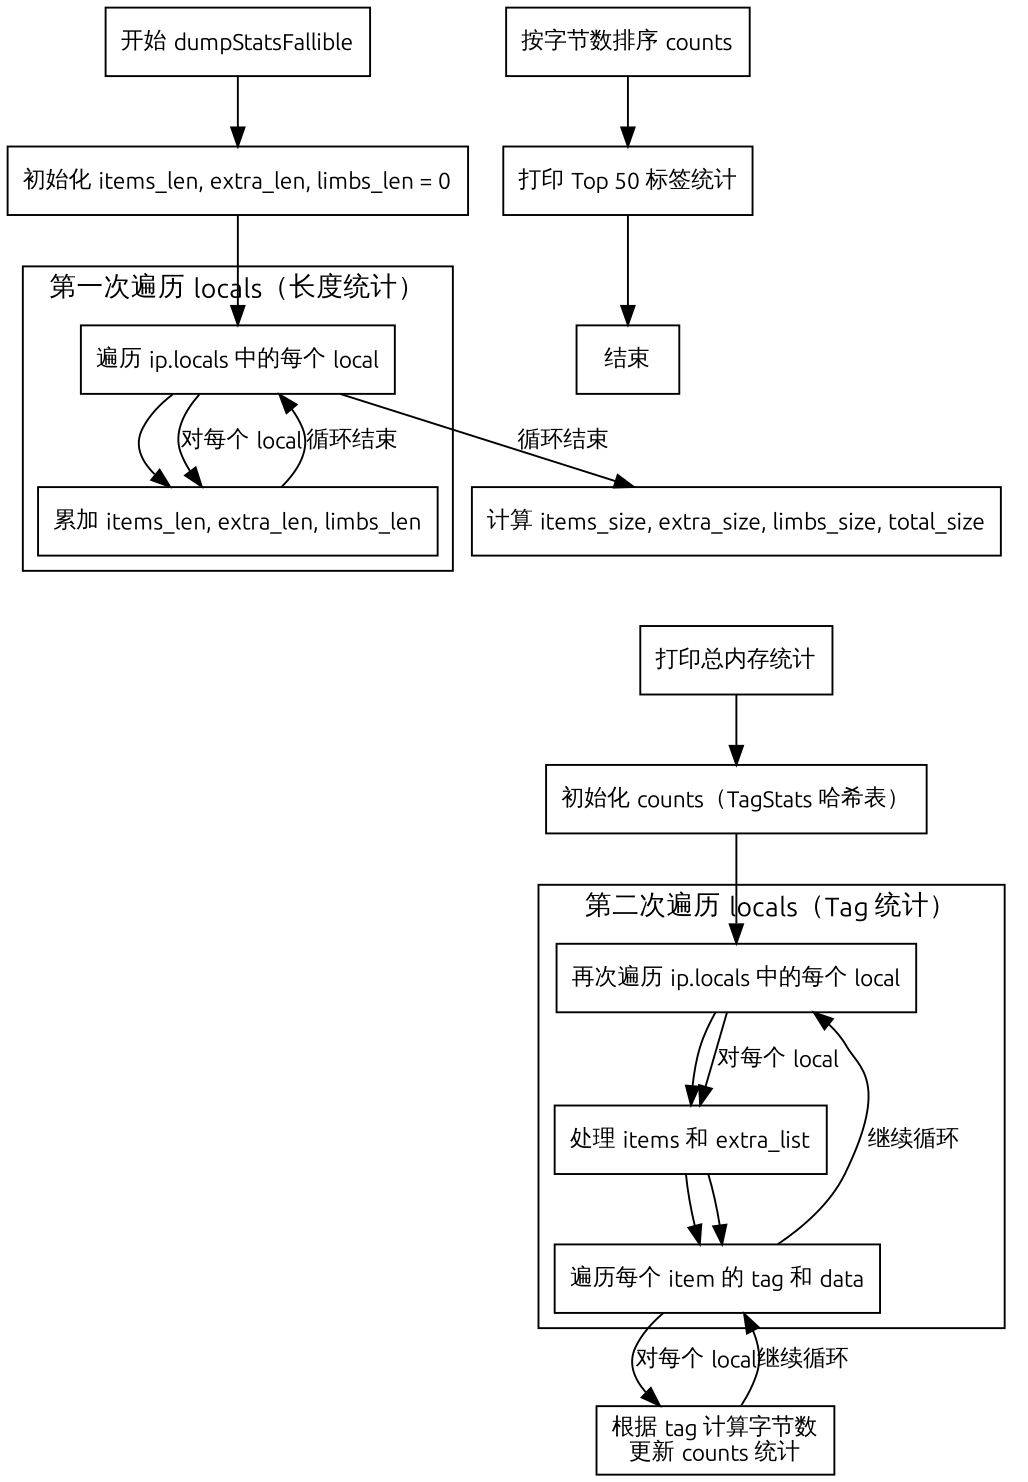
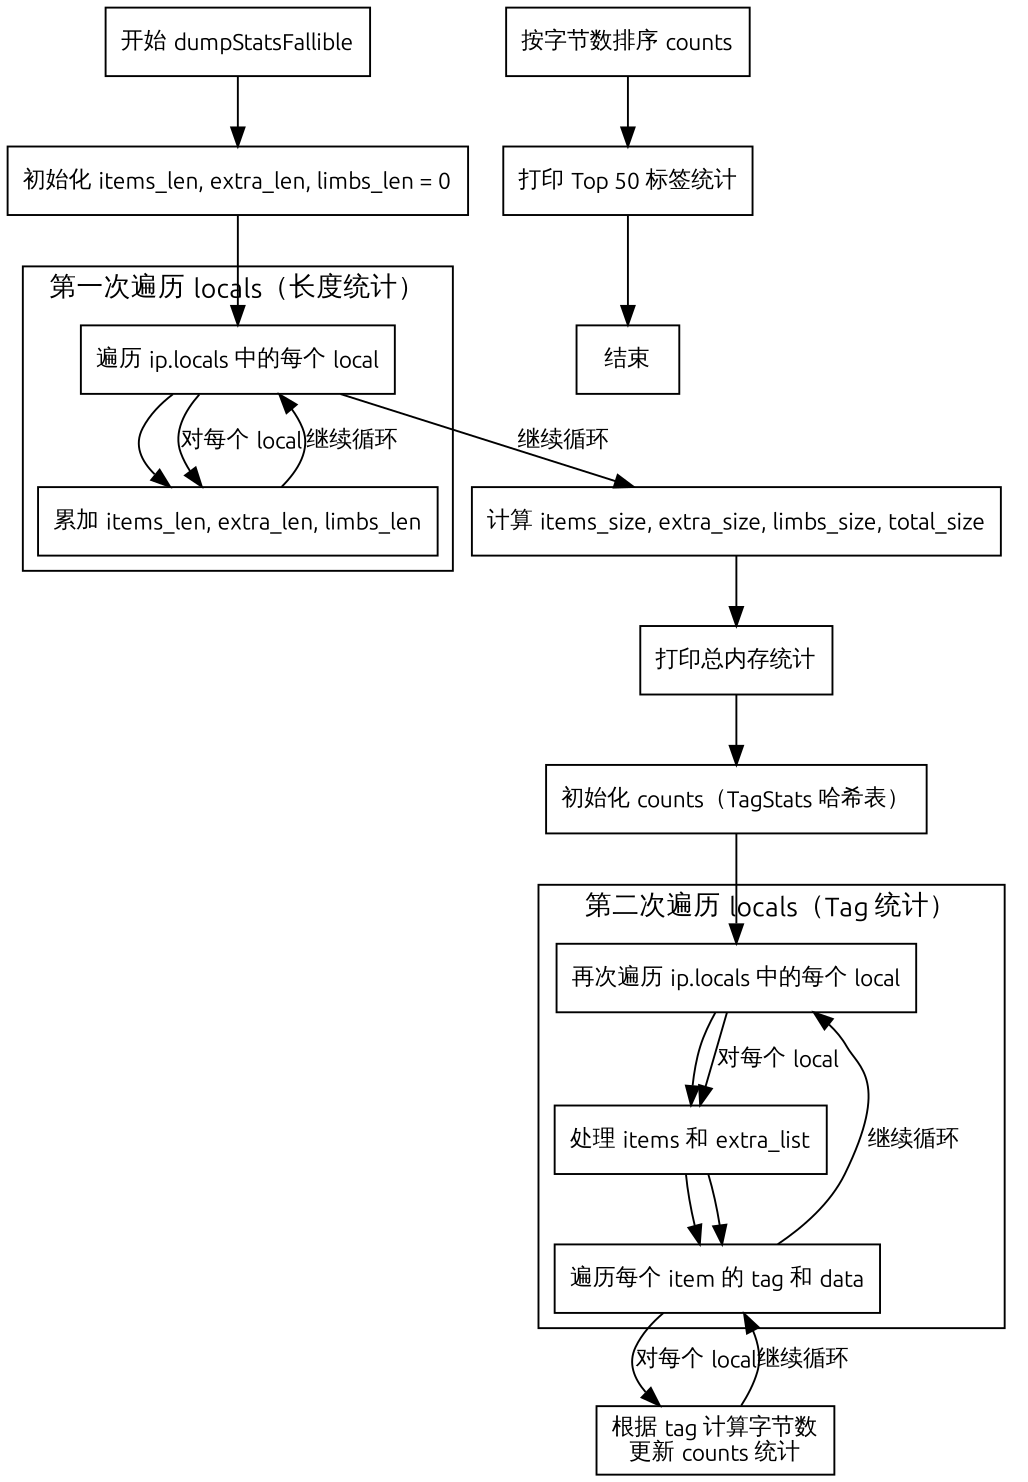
edge "累加 items_len, extra_len, limbs_len" -> "遍历 ip.locals 中的每个 local": label "循环结束" -> "继续循环"
edge "遍历 ip.locals 中的每个 local" -> "计算 items_size, extra_size, limbs_size, total_size": label "循环结束" -> "继续循环"
edge "计算 items_size, extra_size, limbs_size, total_size" -> "打印总内存统计": added
